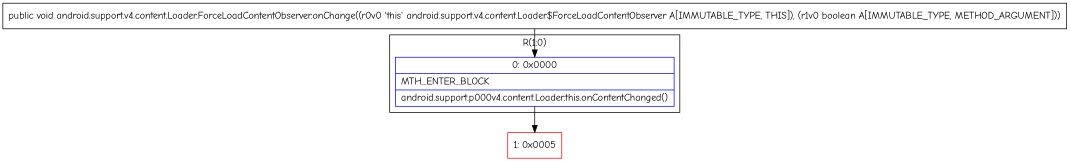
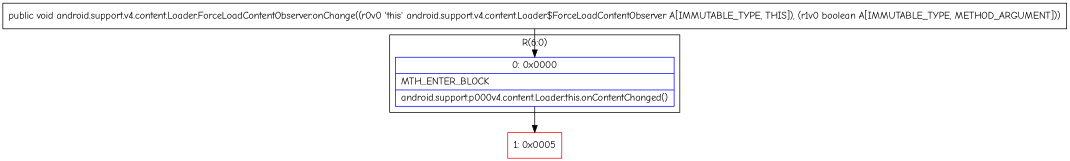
cluster "R(1:0)": label "R(1:0)" -> "R(6:0)"
